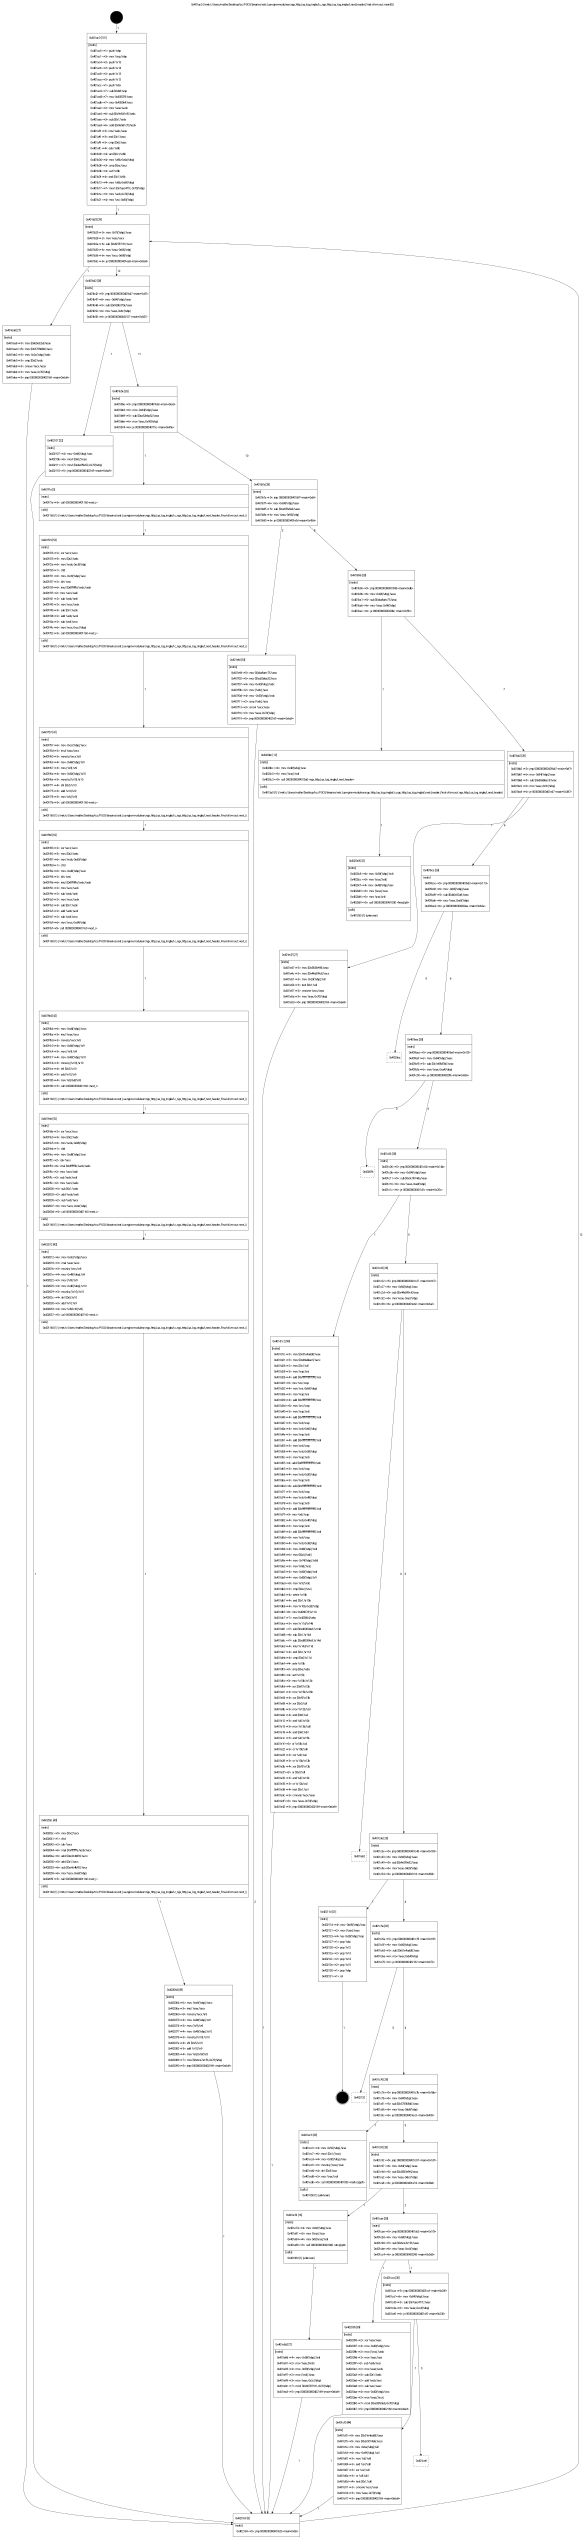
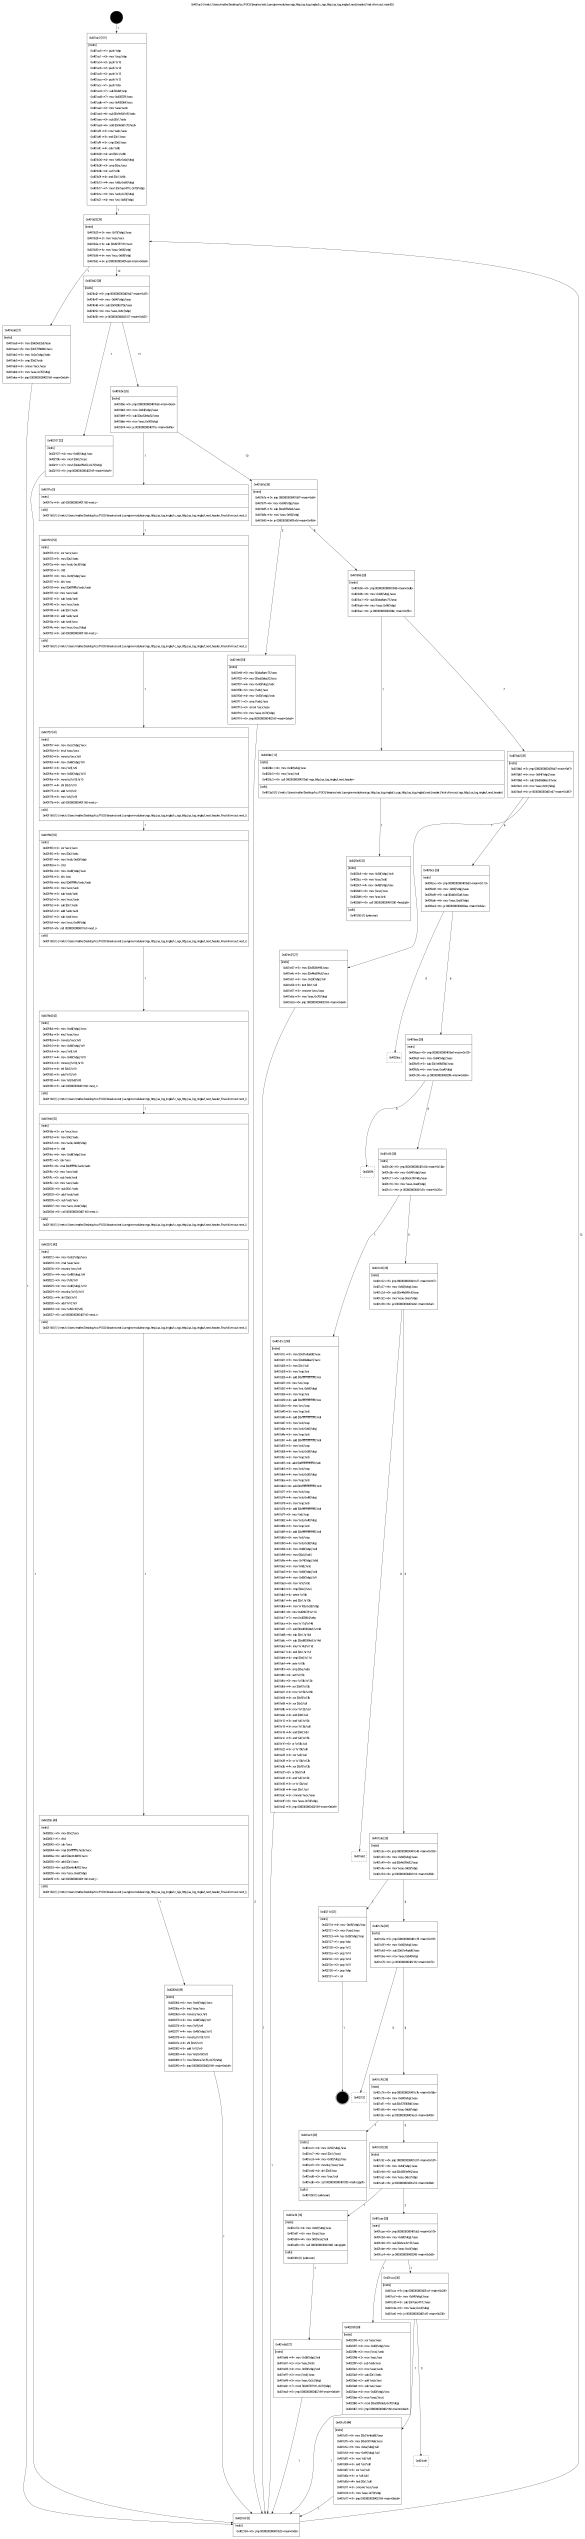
edge "0x401fde [52]" -> "0x402012 [42]": removed, label "1"
